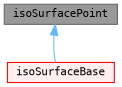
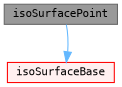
edge "isoSurfaceBase" -> "isoSurfacePoint": reversed
